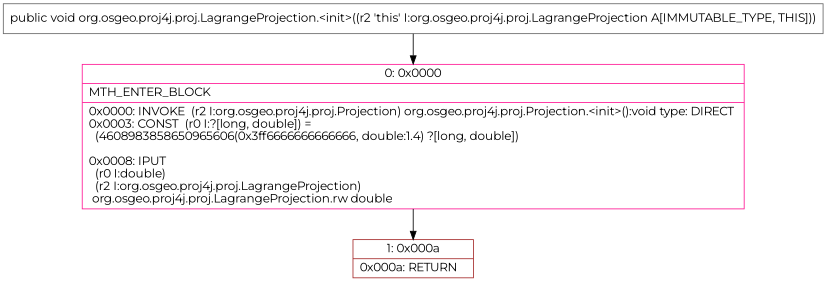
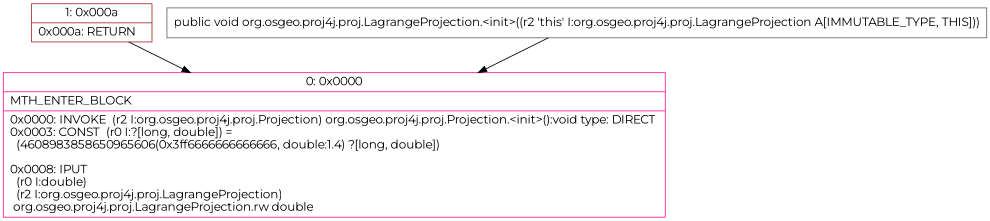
edge "0: 0x0000" -> "1: 0x000a": reversed
